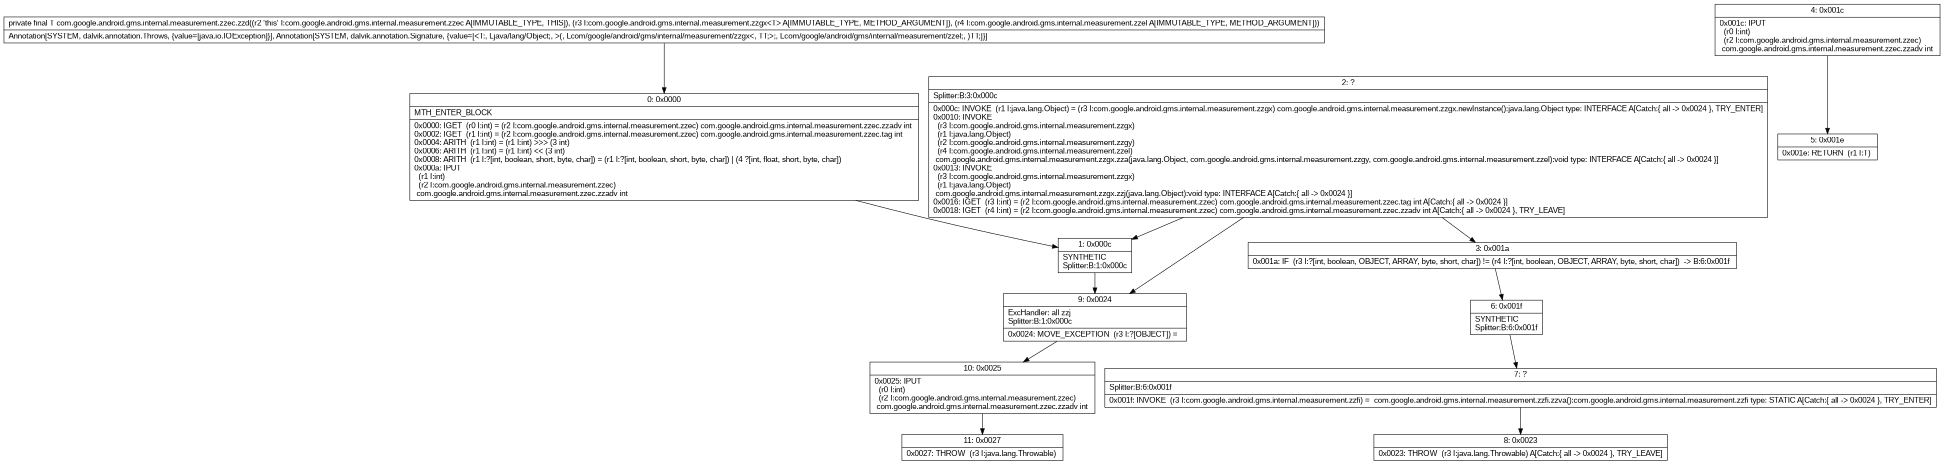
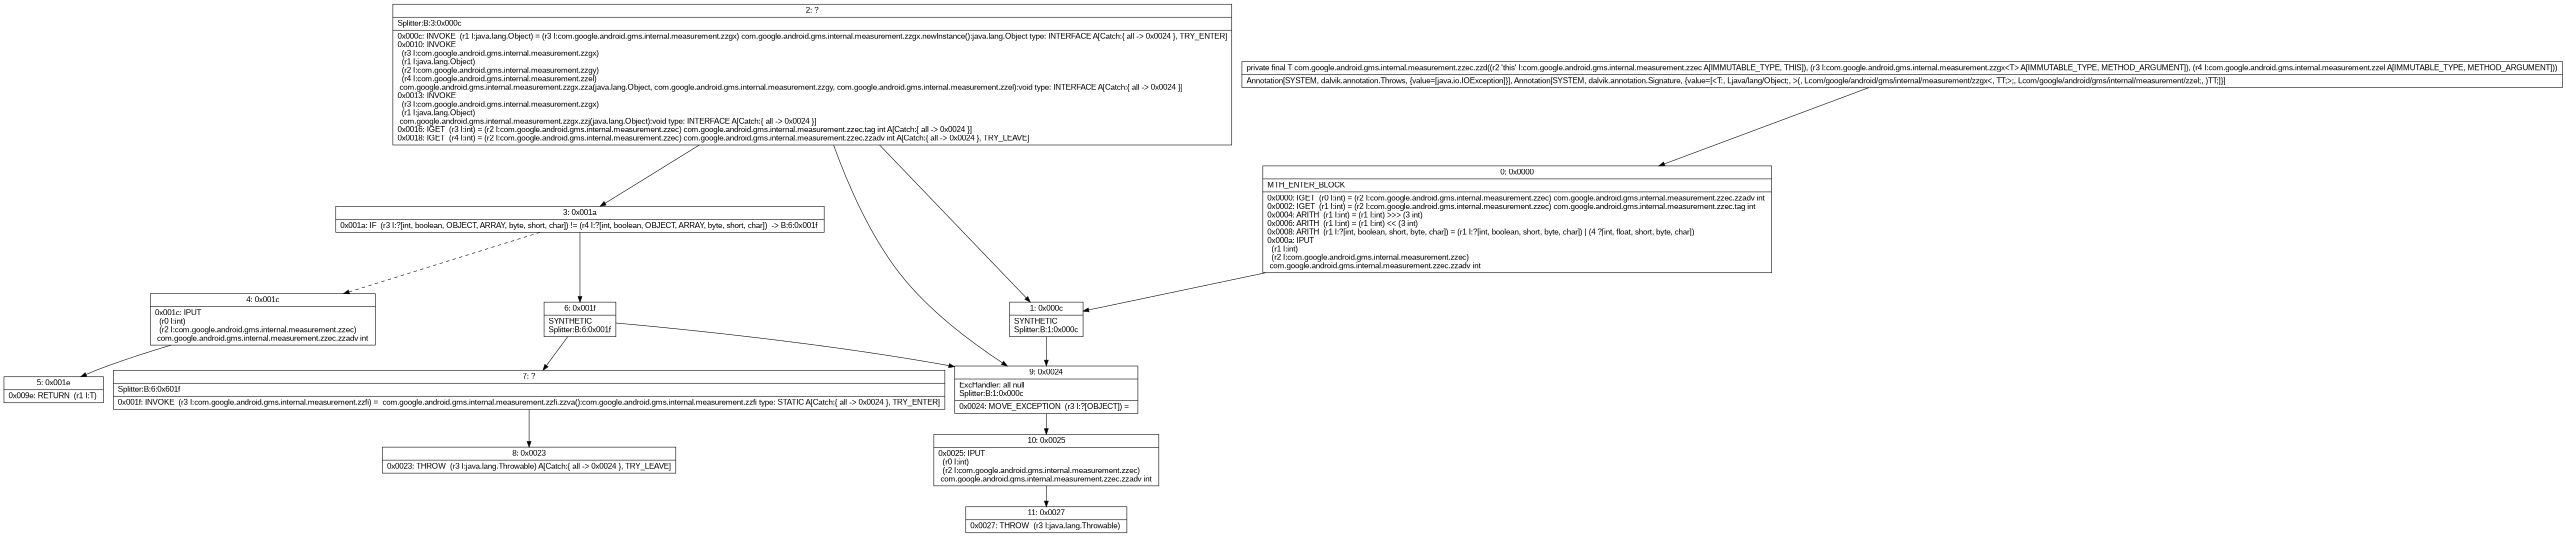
node "5: 0x001e": text "0x001e: RETURN  (r1 I:T)" -> "0x009e: RETURN  (r1 I:T)"
edge "3: 0x001a" -> "4: 0x001c": added
node "9: 0x0024": text "ExcHandler: all zzj" -> "ExcHandler: all null"
edge "6: 0x001f" -> "9: 0x0024": added
node "7: ?": text "Splitter:B:6:0x001f" -> "Splitter:B:6:0x601f"
